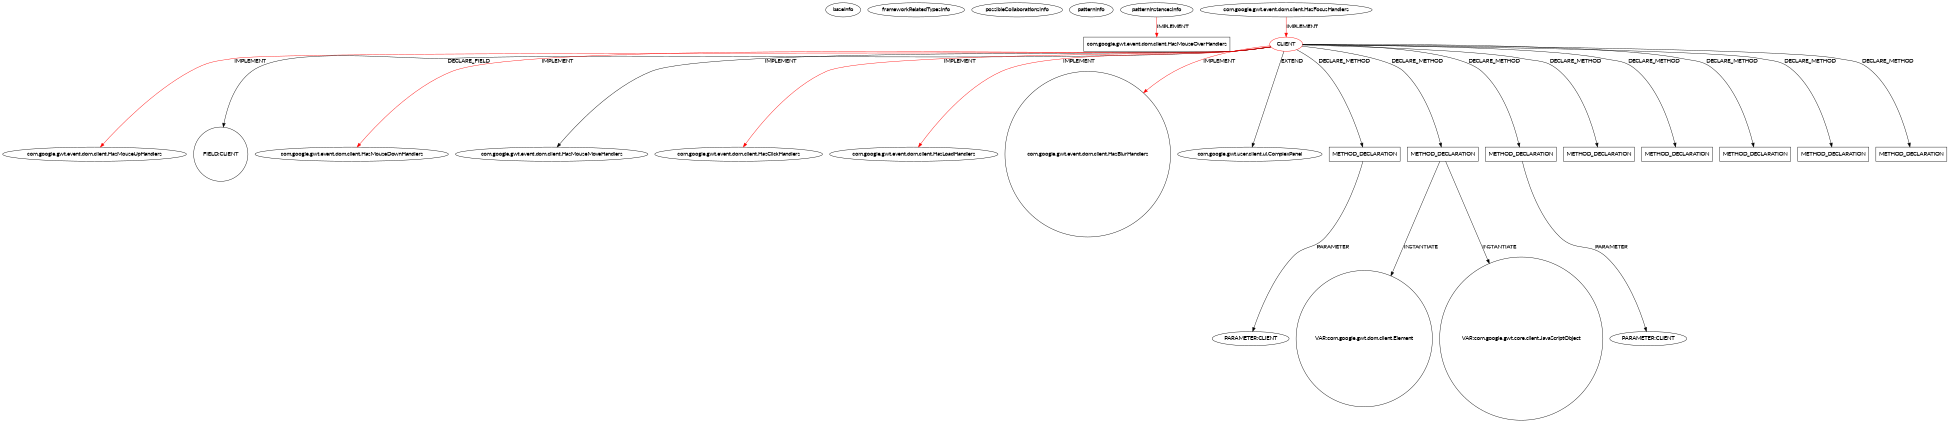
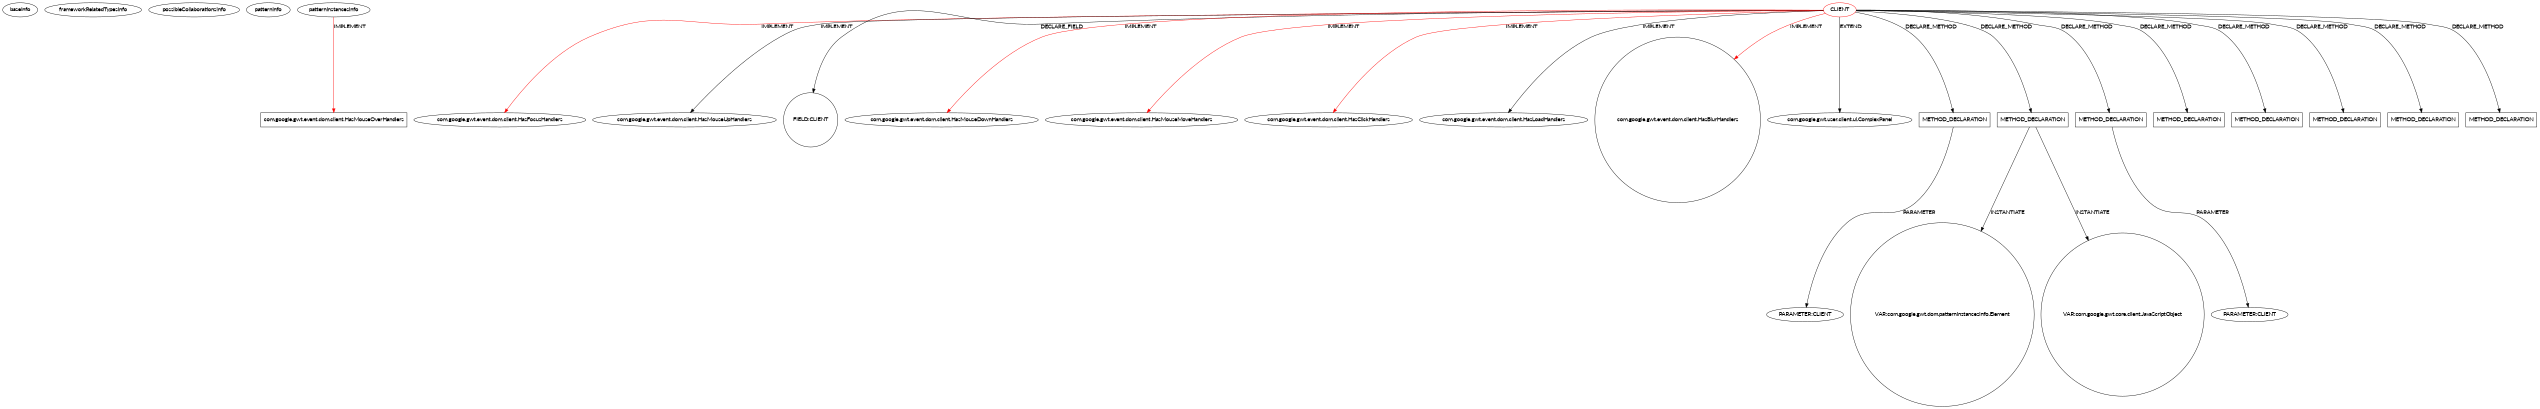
edge "com.google.gwt.event.dom.client.HasFocusHandlers" -> "CLIENT": reversed
edge "CLIENT" -> "com.google.gwt.event.dom.client.HasMouseUpHandlers": color red -> black
edge "CLIENT" -> "com.google.gwt.event.dom.client.HasMouseMoveHandlers": color black -> red
edge "CLIENT" -> "com.google.gwt.event.dom.client.HasLoadHandlers": color red -> black
node "VAR:com.google.gwt.dom.client.Element": label "VAR:com.google.gwt.dom.client.Element" -> "VAR:com.google.gwt.dom.patternInstancesInfo.Element"
